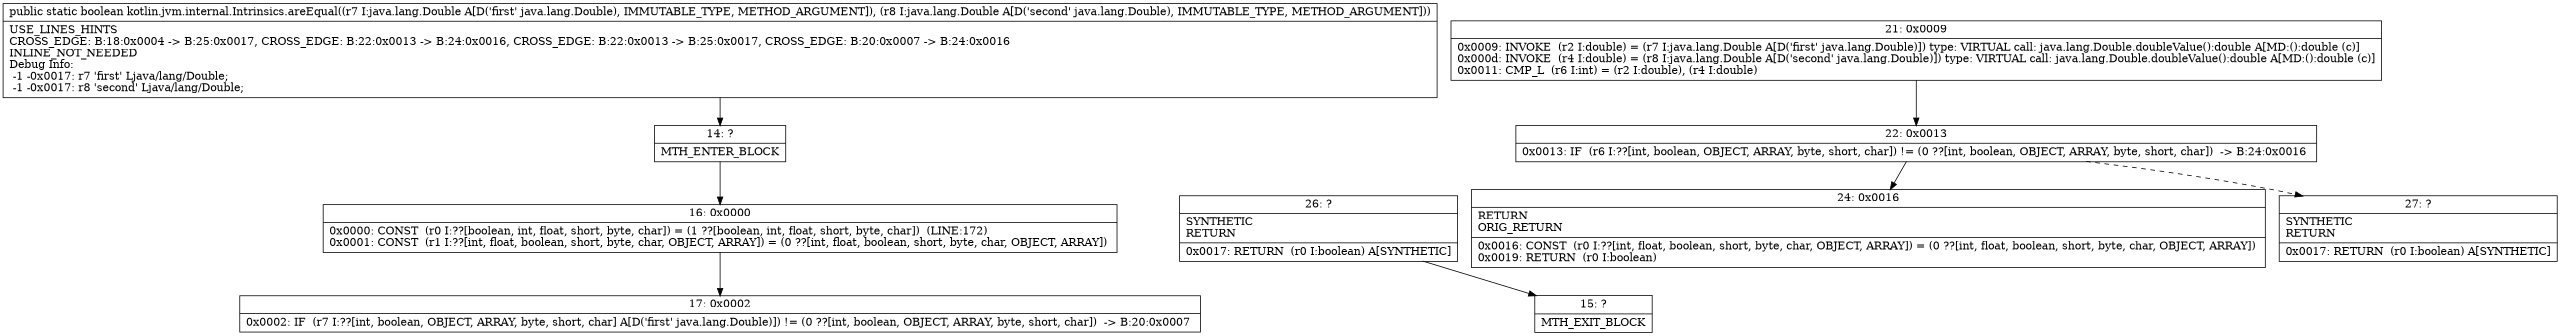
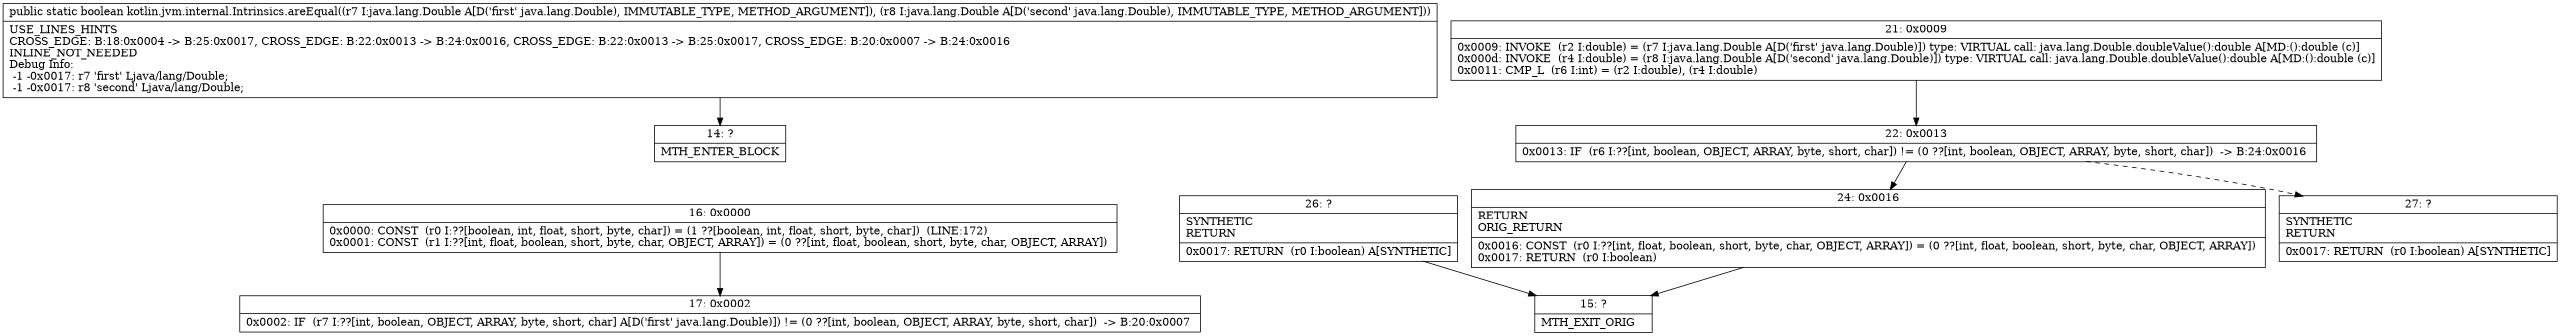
edge "14: ?" -> "16: 0x0000": removed
node "24: 0x0016": text "0x0019: RETURN  (r0 I:boolean)" -> "0x0017: RETURN  (r0 I:boolean)"
edge "24: 0x0016" -> "15: ?": added
node "15: ?": text "MTH_EXIT_BLOCK" -> "MTH_EXIT_ORIG"
